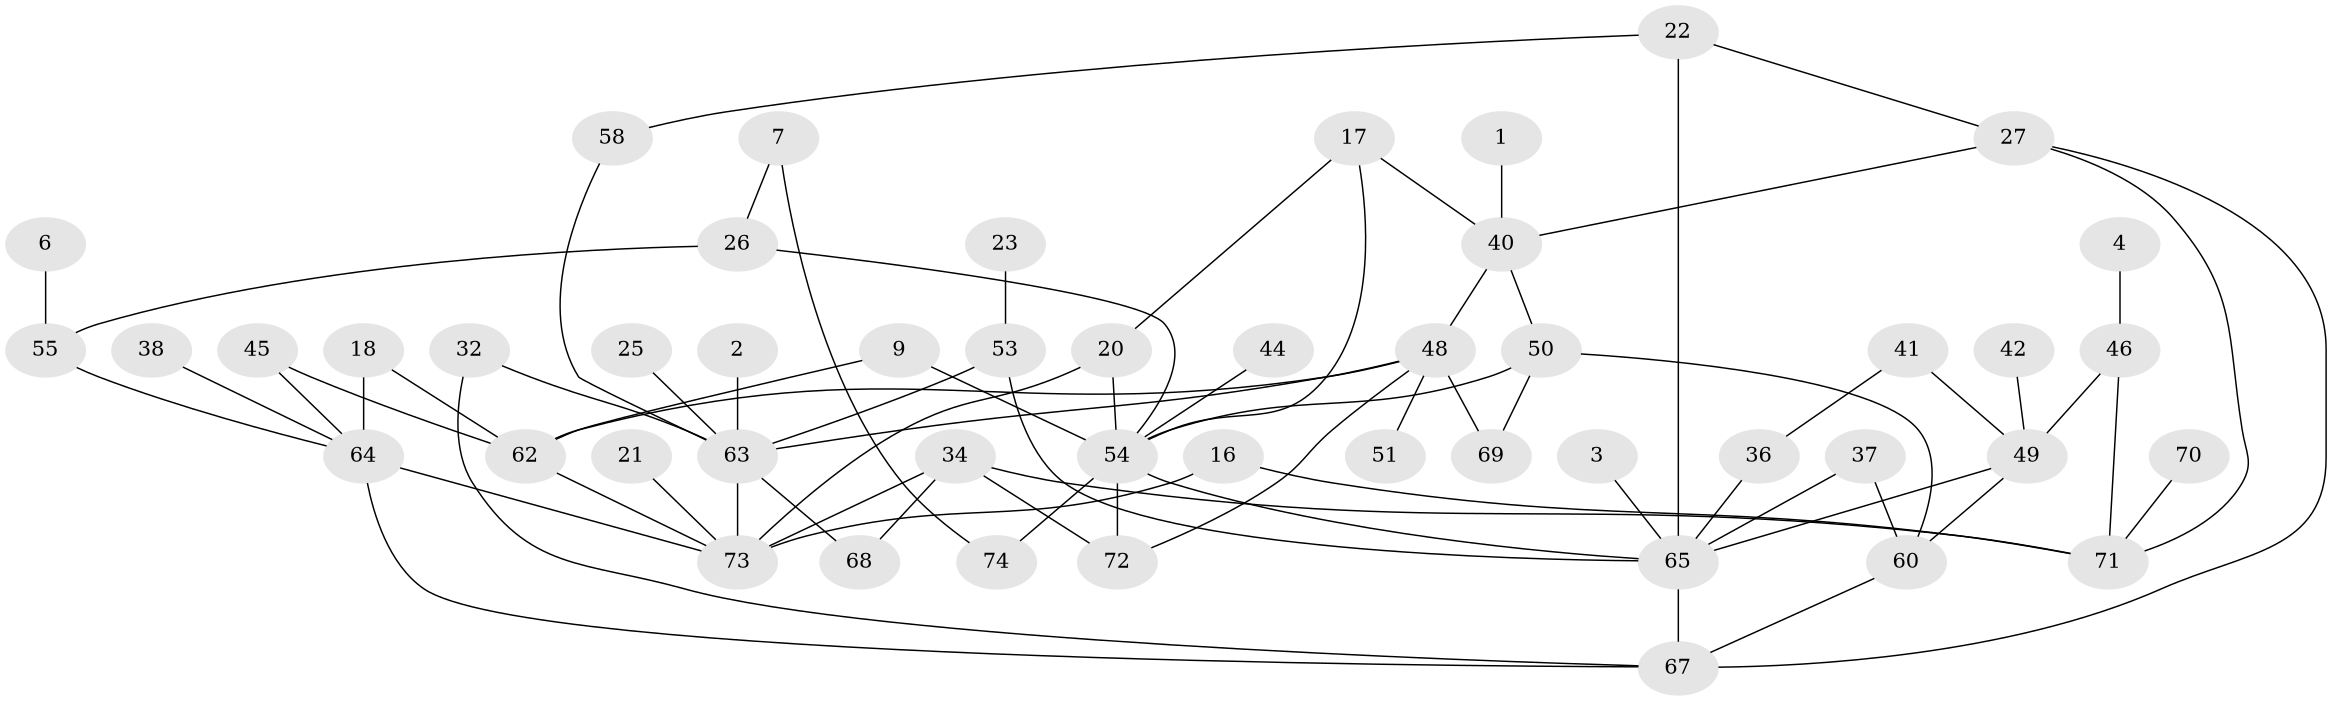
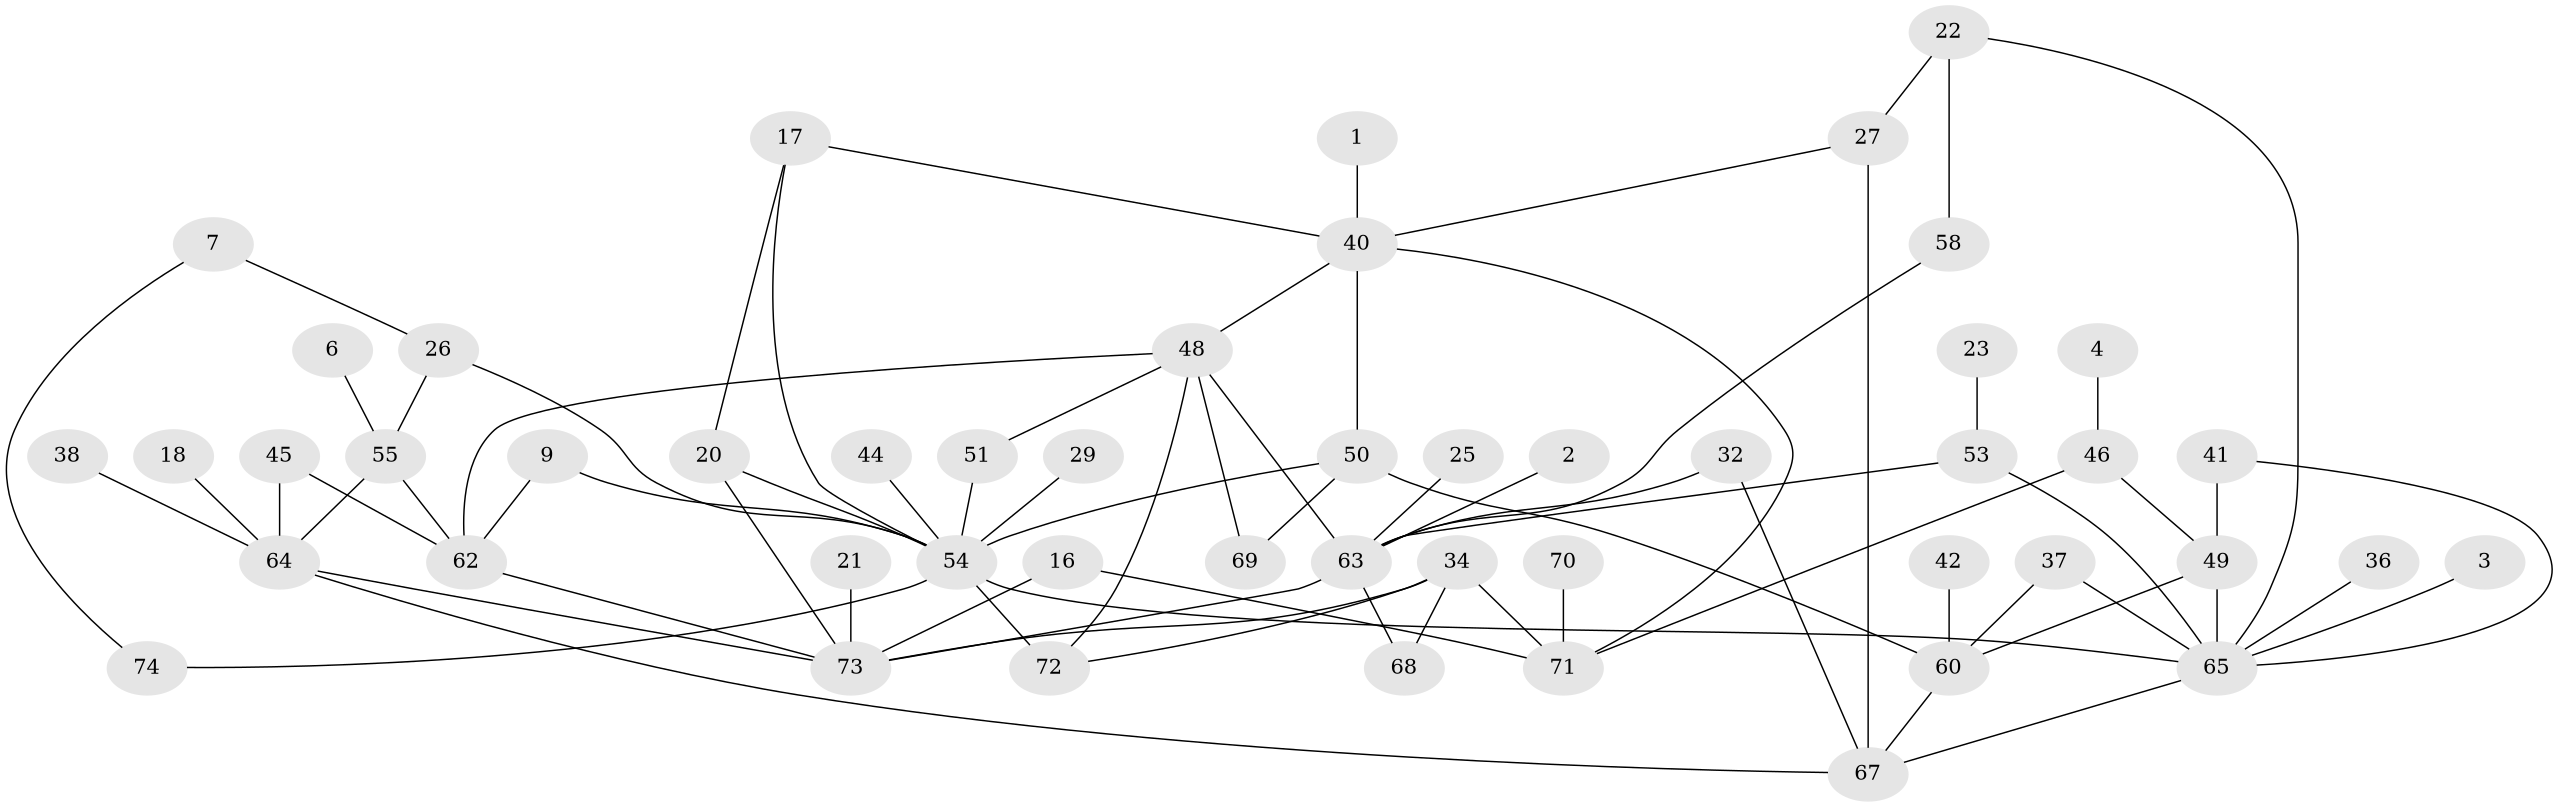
edge "27" -- "71": now "40" -- "71"
edge "18" -- "62": now "55" -- "62"
edge "41" -- "36": now "41" -- "65"
edge "42" -- "49": now "42" -- "60"
node "29": added
edge "51" -- "54": added
